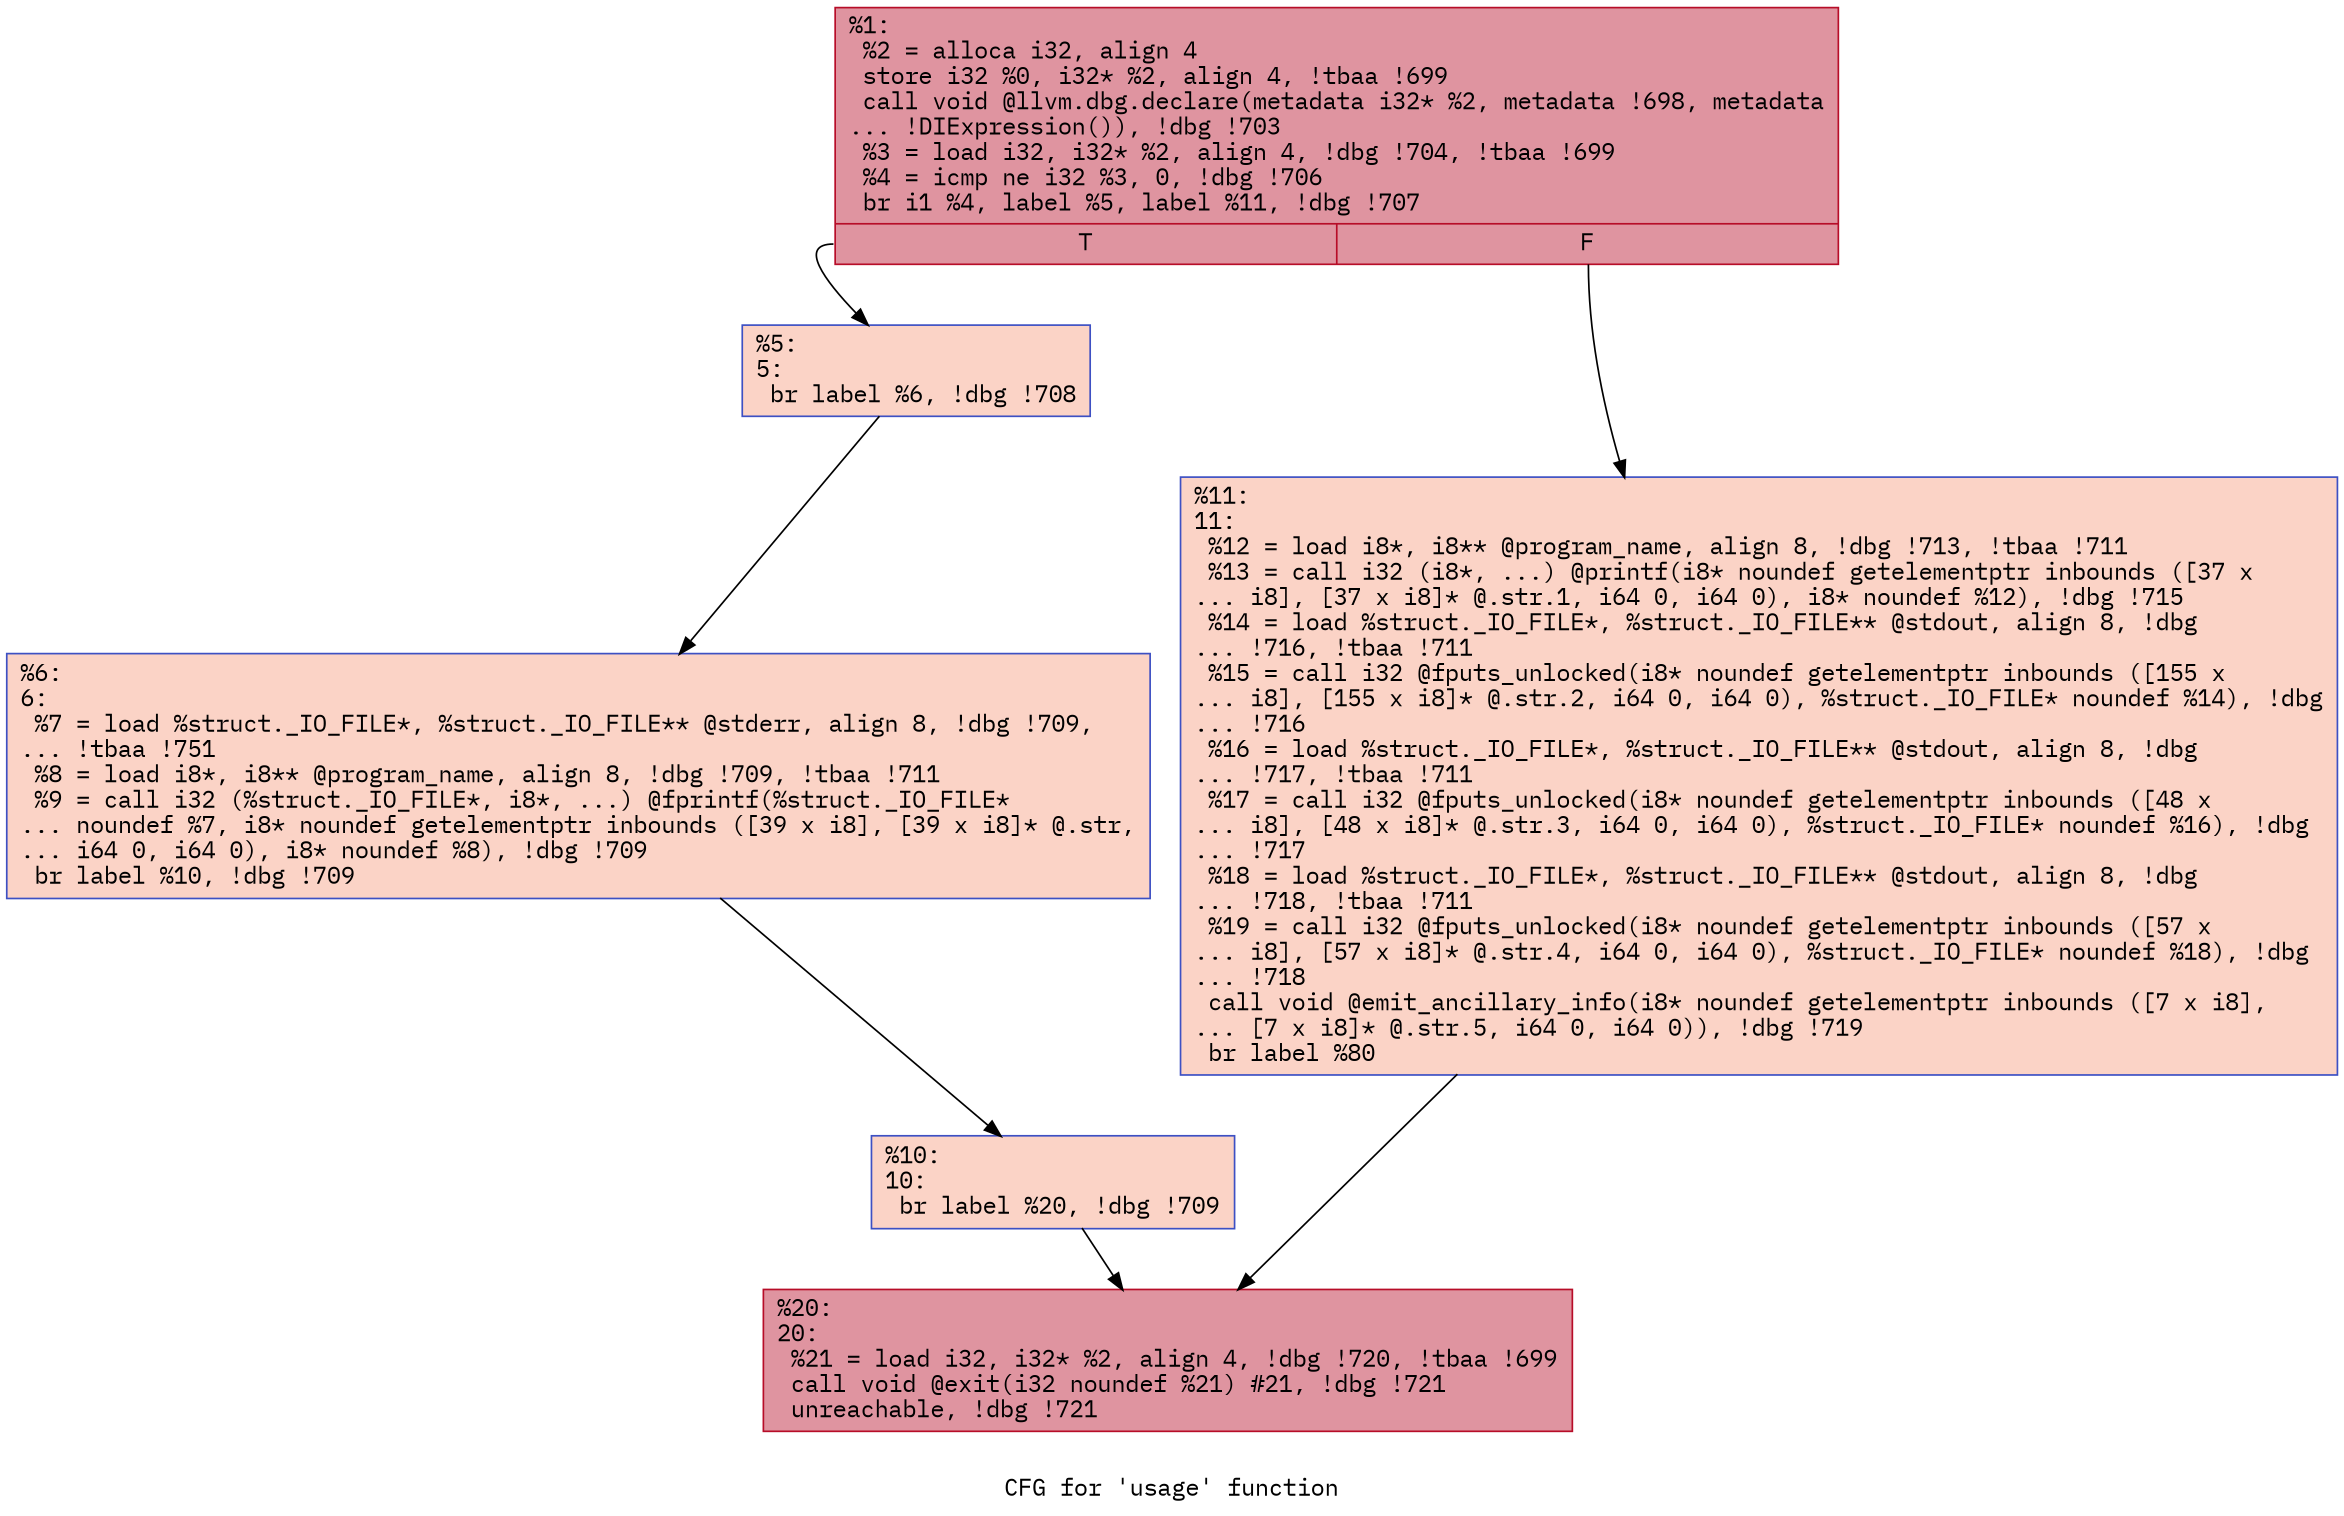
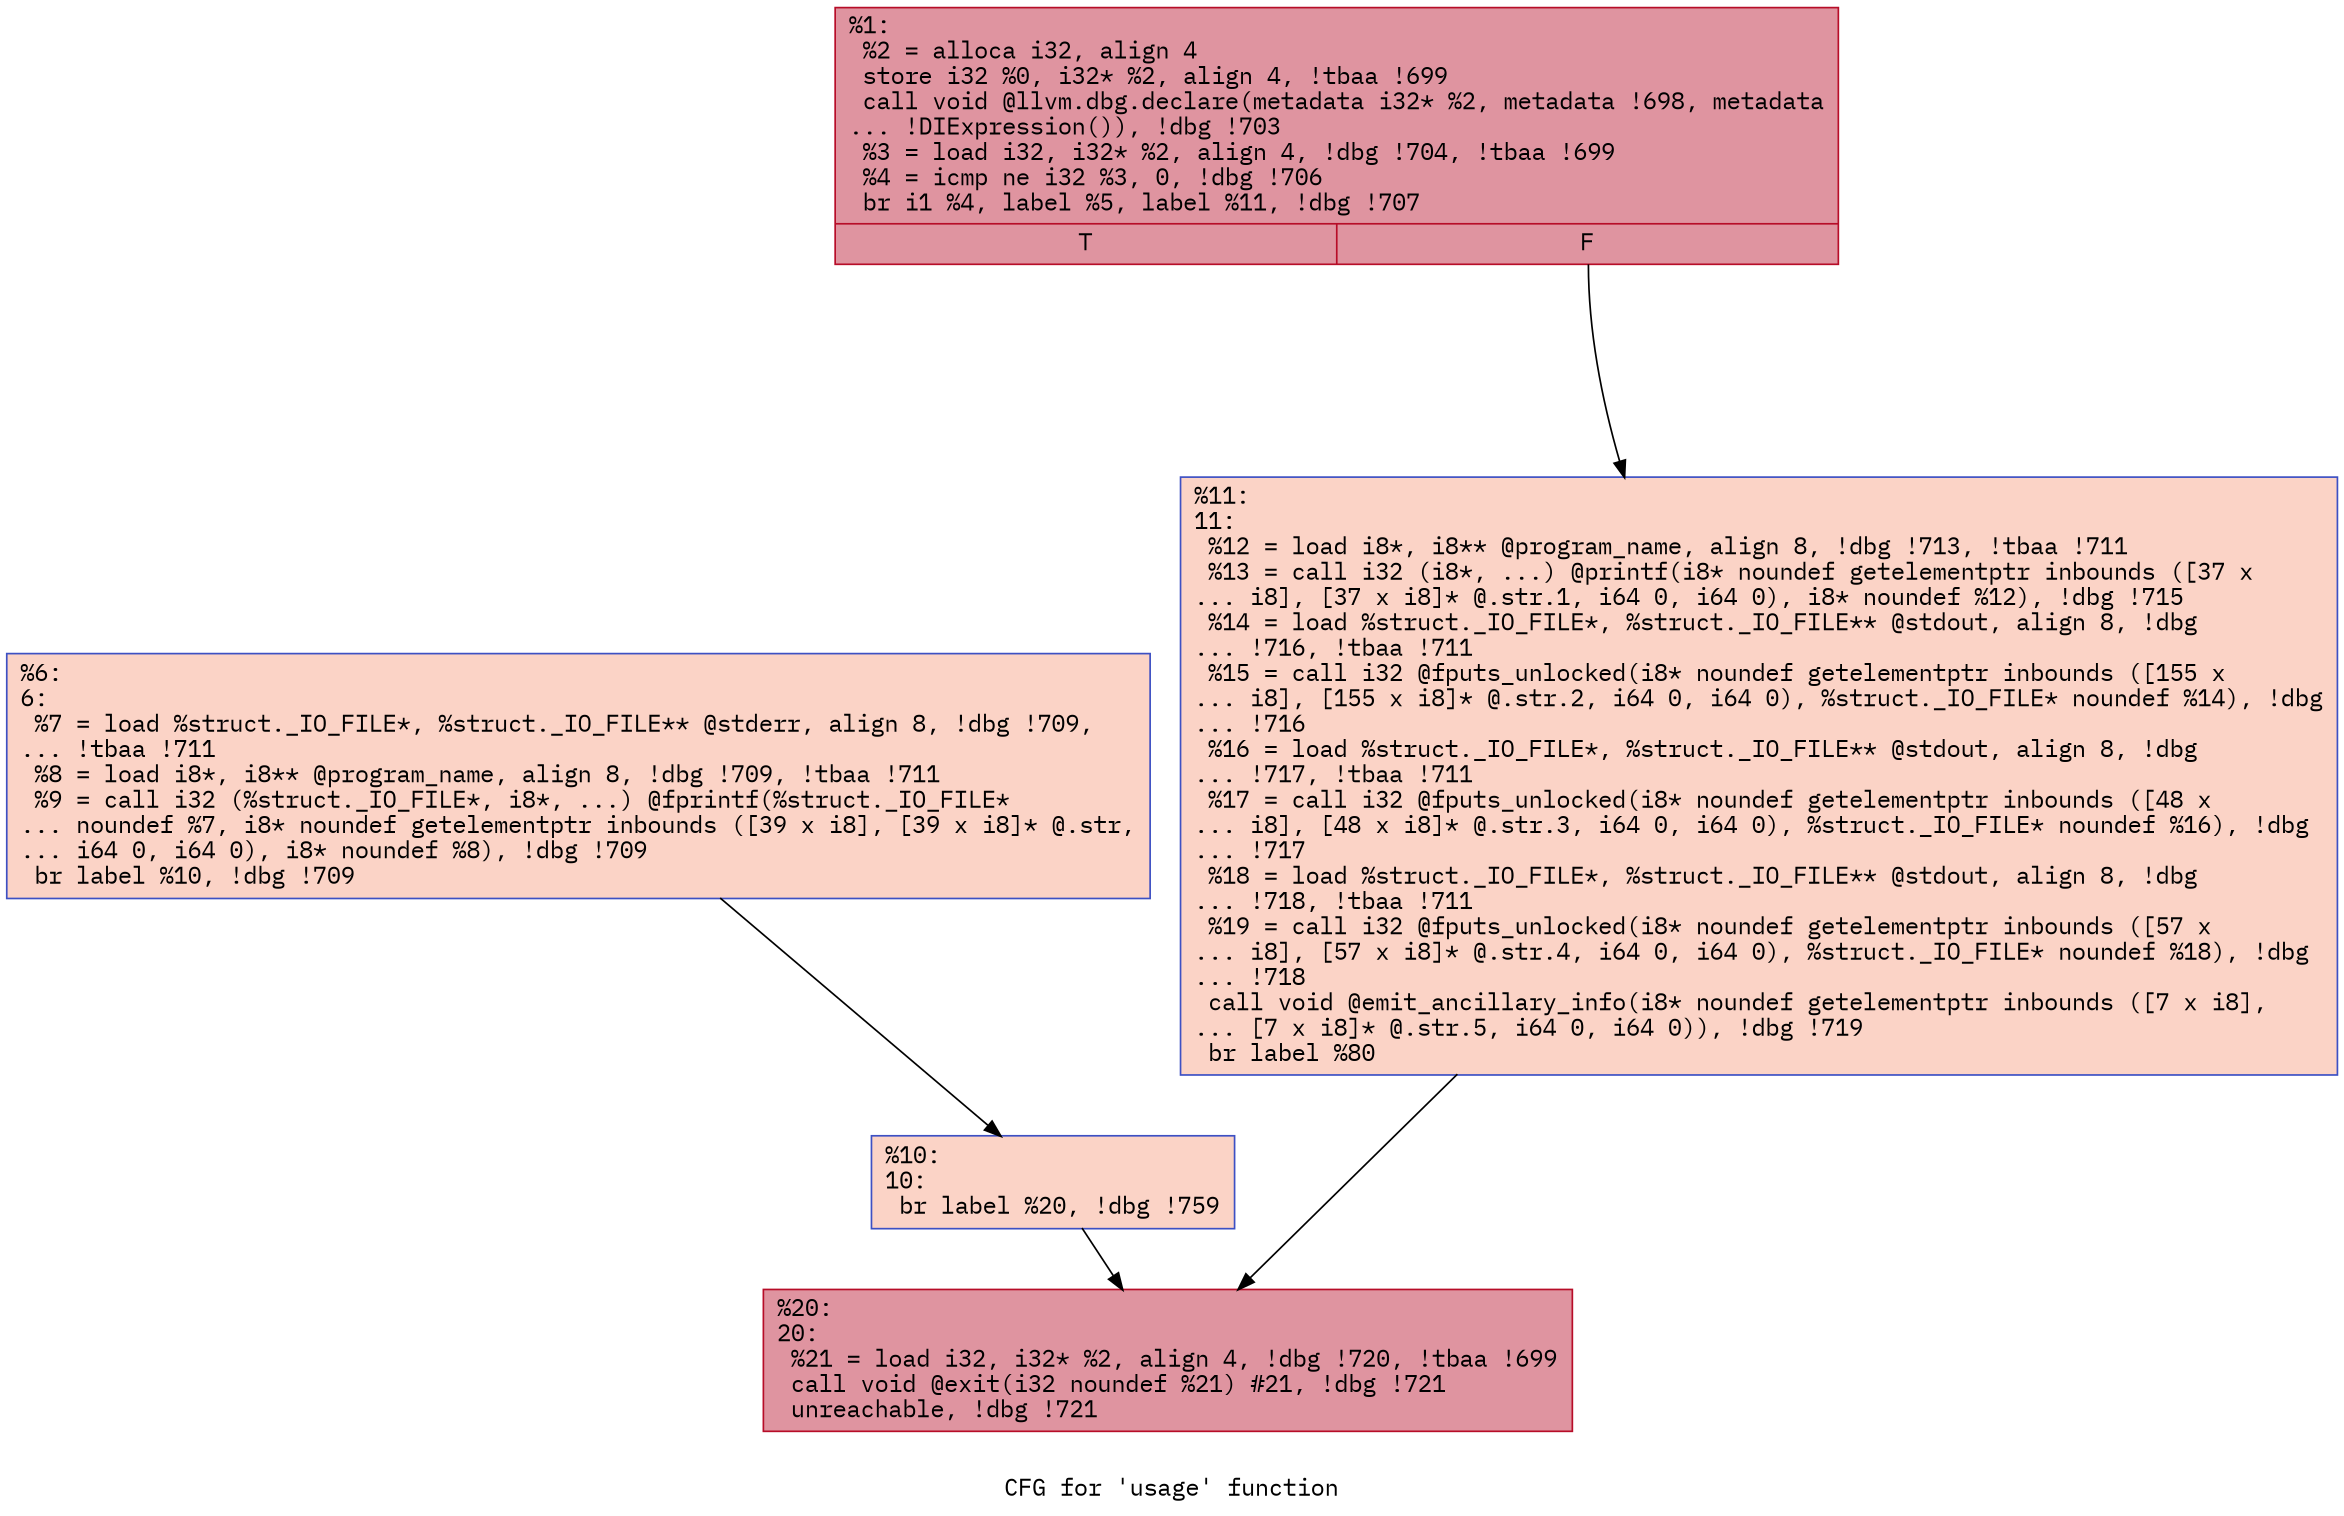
node "%5:": removed
node "%6:": text "... !tbaa !751" -> "... !tbaa !711"
node "%10:": text "br label %20, !dbg !709" -> "br label %20, !dbg !759"
